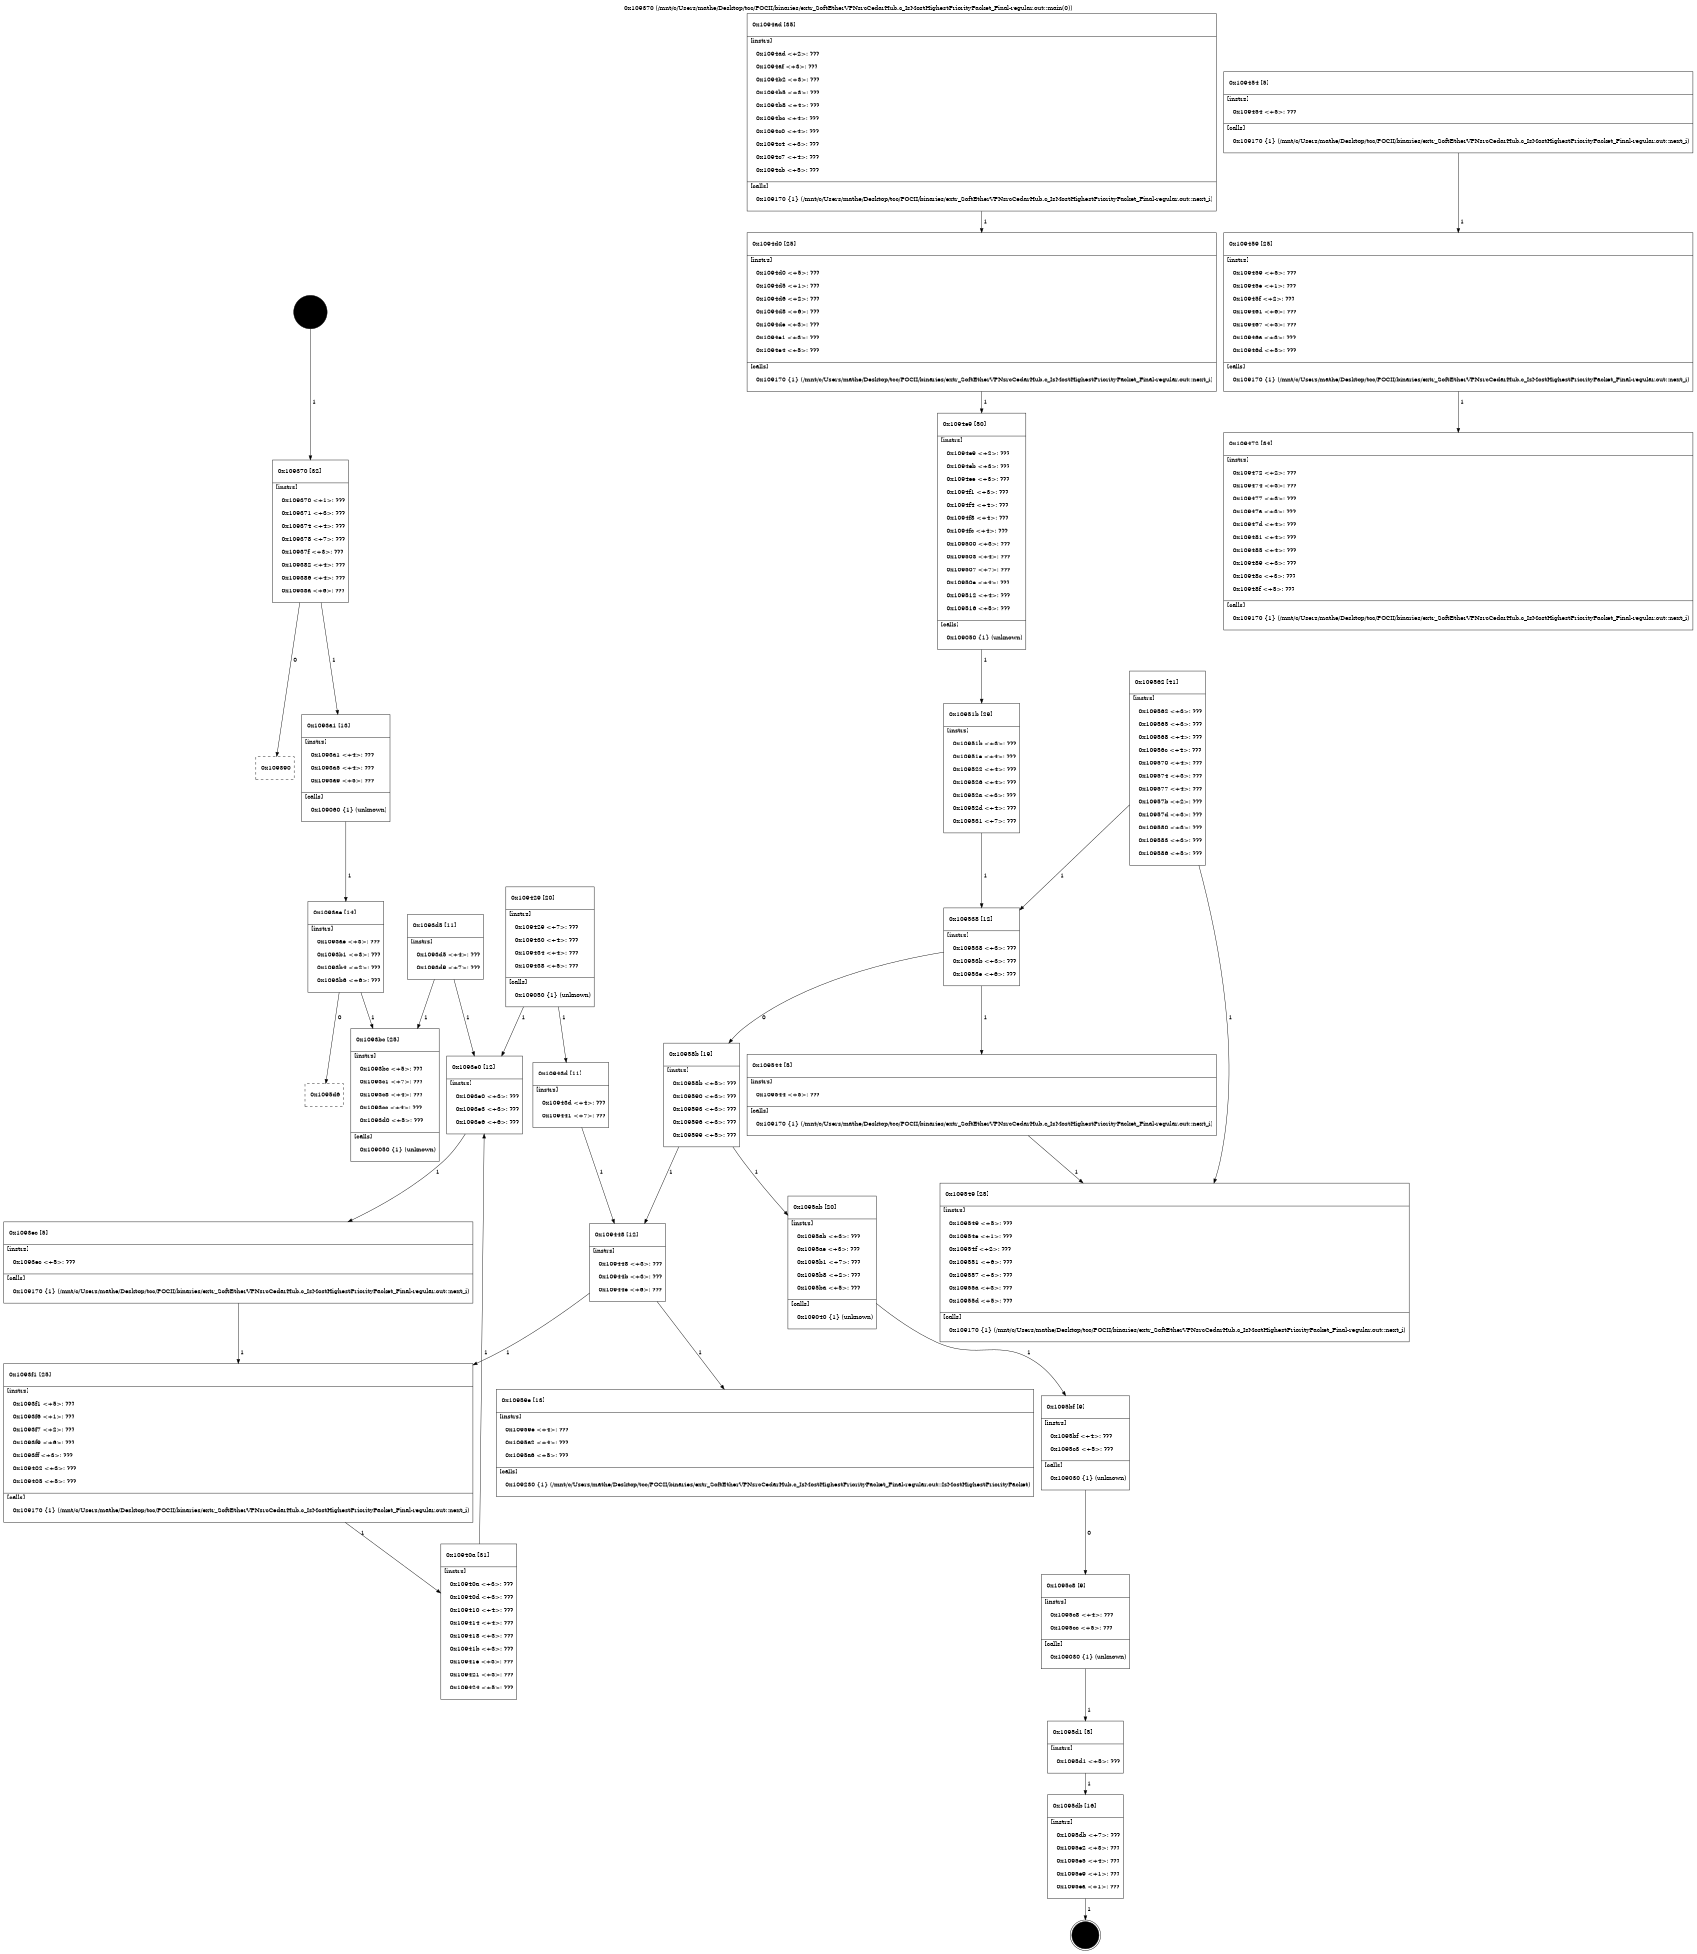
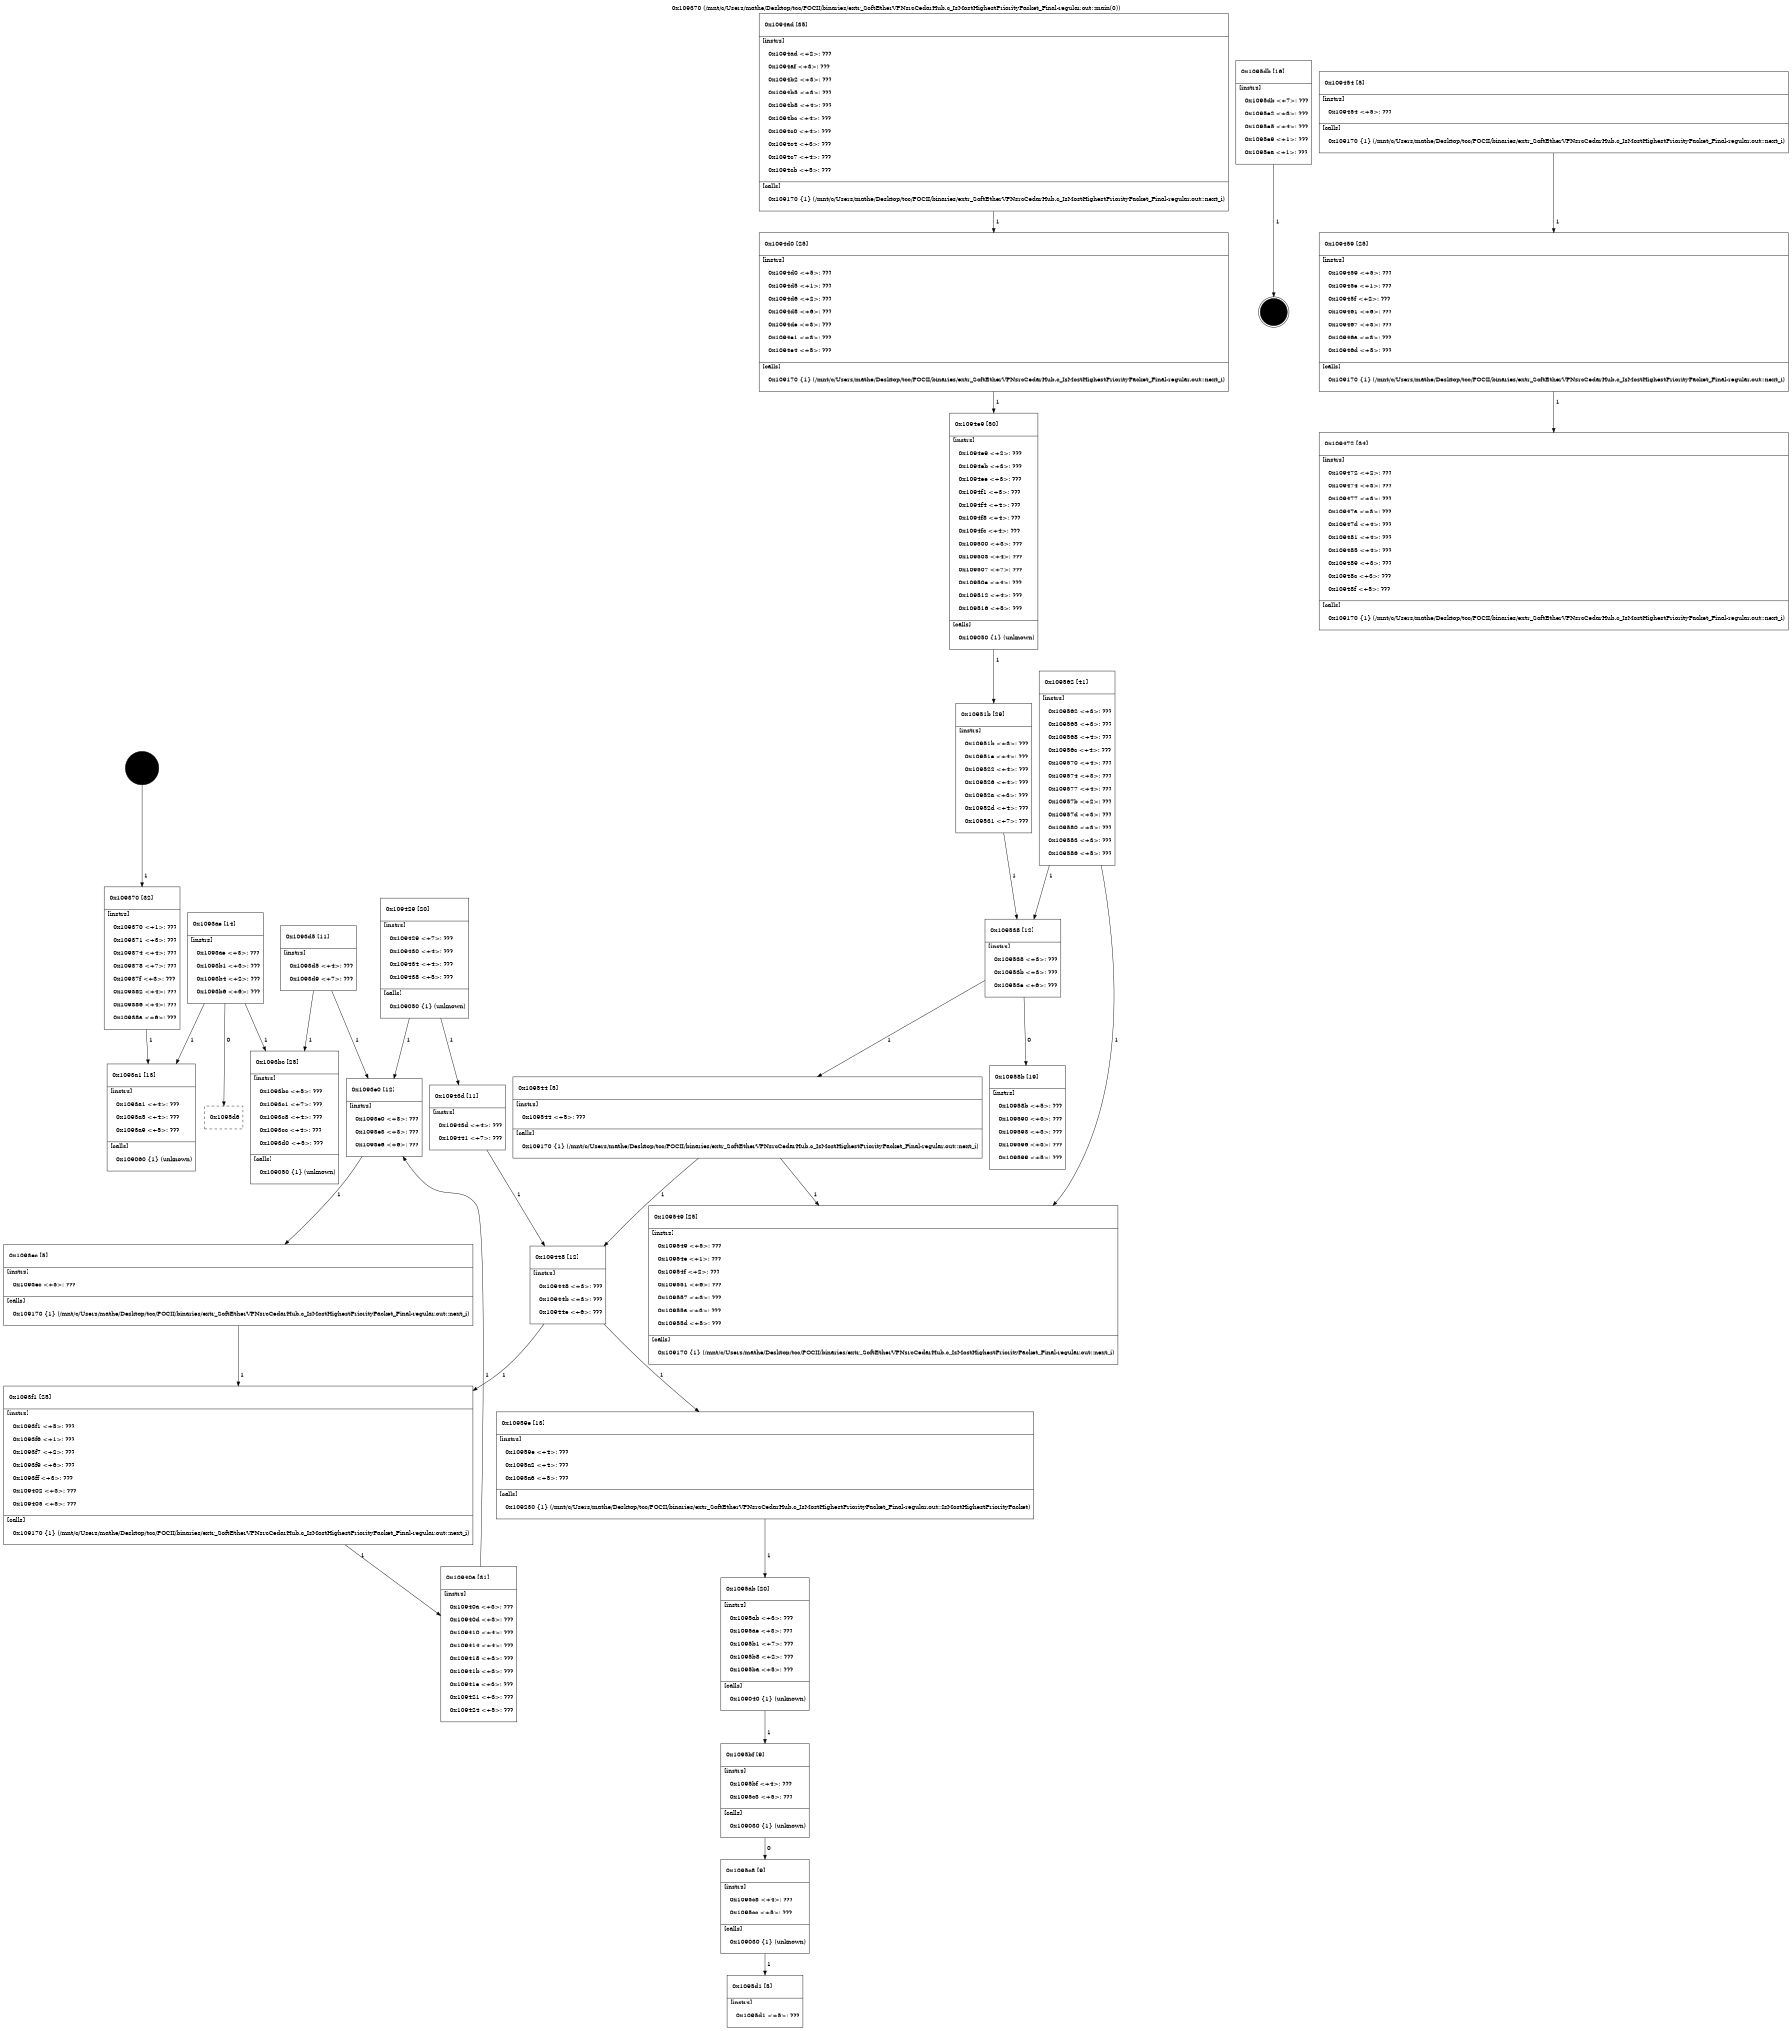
node "0x109390": removed
edge "0x1093a1 [13]" -> "0x1093ae [14]": reversed
edge "0x10958b [19]" -> "0x1095ab [20]": now "0x10959e [13]" -> "0x1095ab [20]"
edge "0x10958b [19]" -> "0x109448 [12]": now "0x109544 [5]" -> "0x109448 [12]"
edge "0x1095d1 [5]" -> "0x1095db [16]": removed, label "1"
